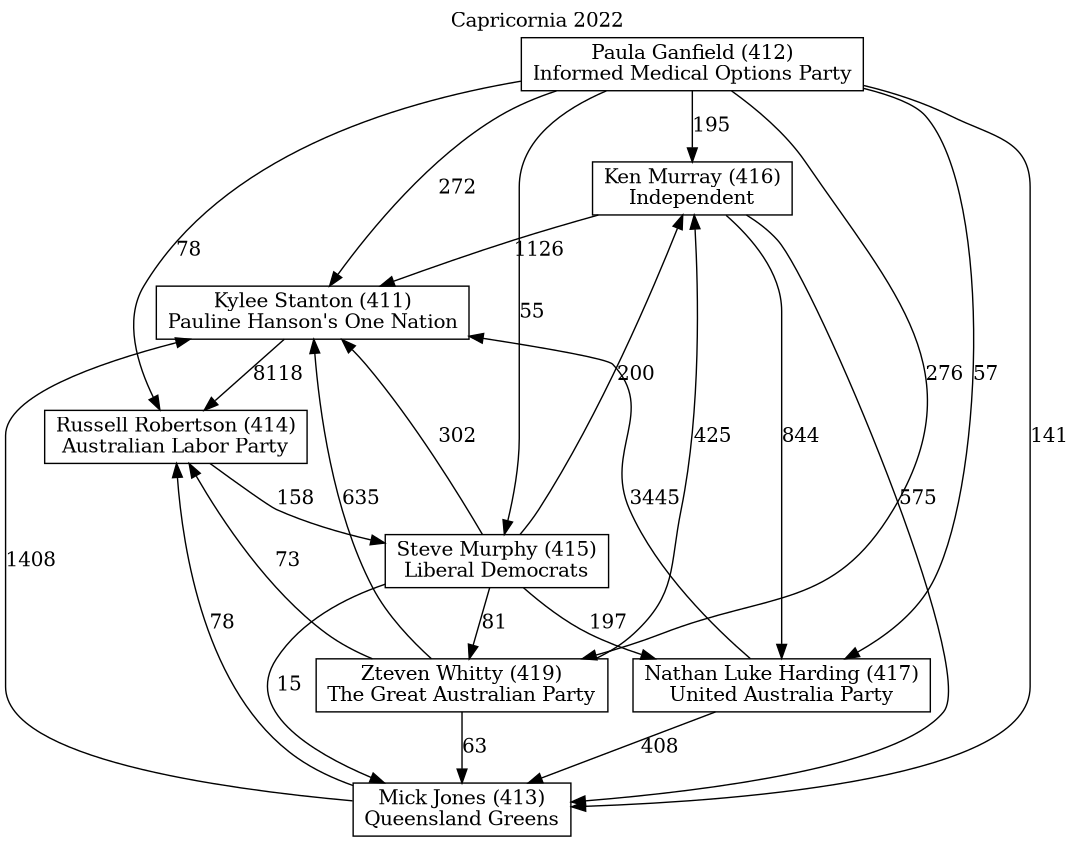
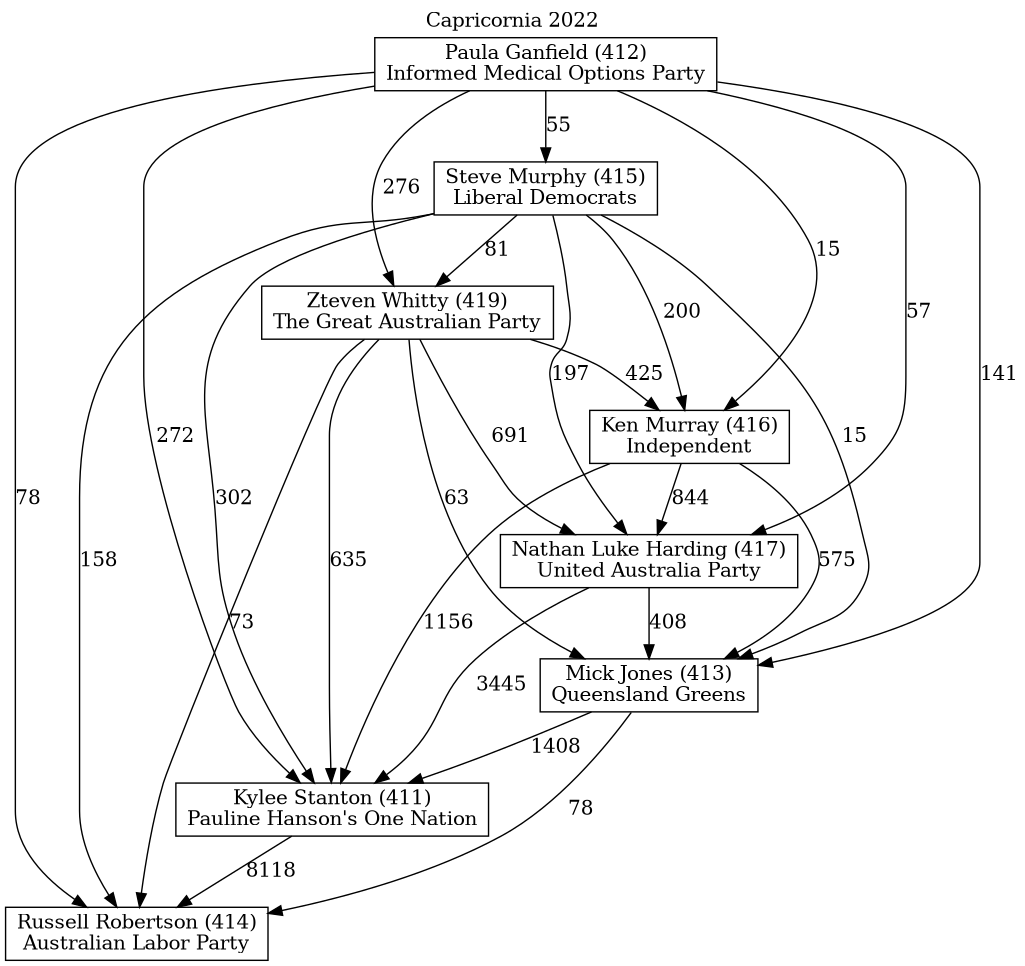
edge "Paula Ganfield (412) Informed Medical Options Party" -> "Ken Murray (416) Independent": label "195" -> "15"
edge "Ken Murray (416) Independent" -> "Kylee Stanton (411) Pauline Hanson's One Nation": label "1126" -> "1156"
edge "Zteven Whitty (419) The Great Australian Party" -> "Nathan Luke Harding (417) United Australia Party": added, label "691"
edge "Russell Robertson (414) Australian Labor Party" -> "Steve Murphy (415) Liberal Democrats": reversed
